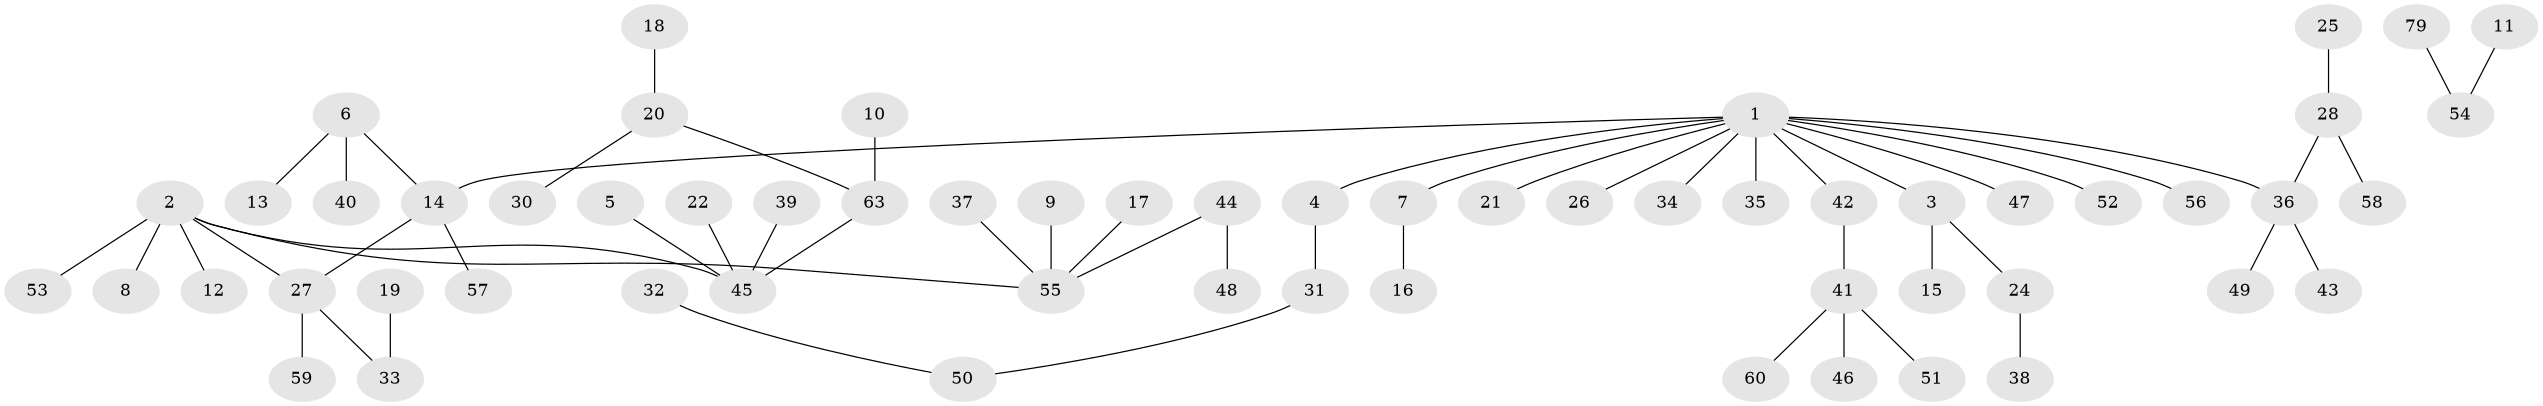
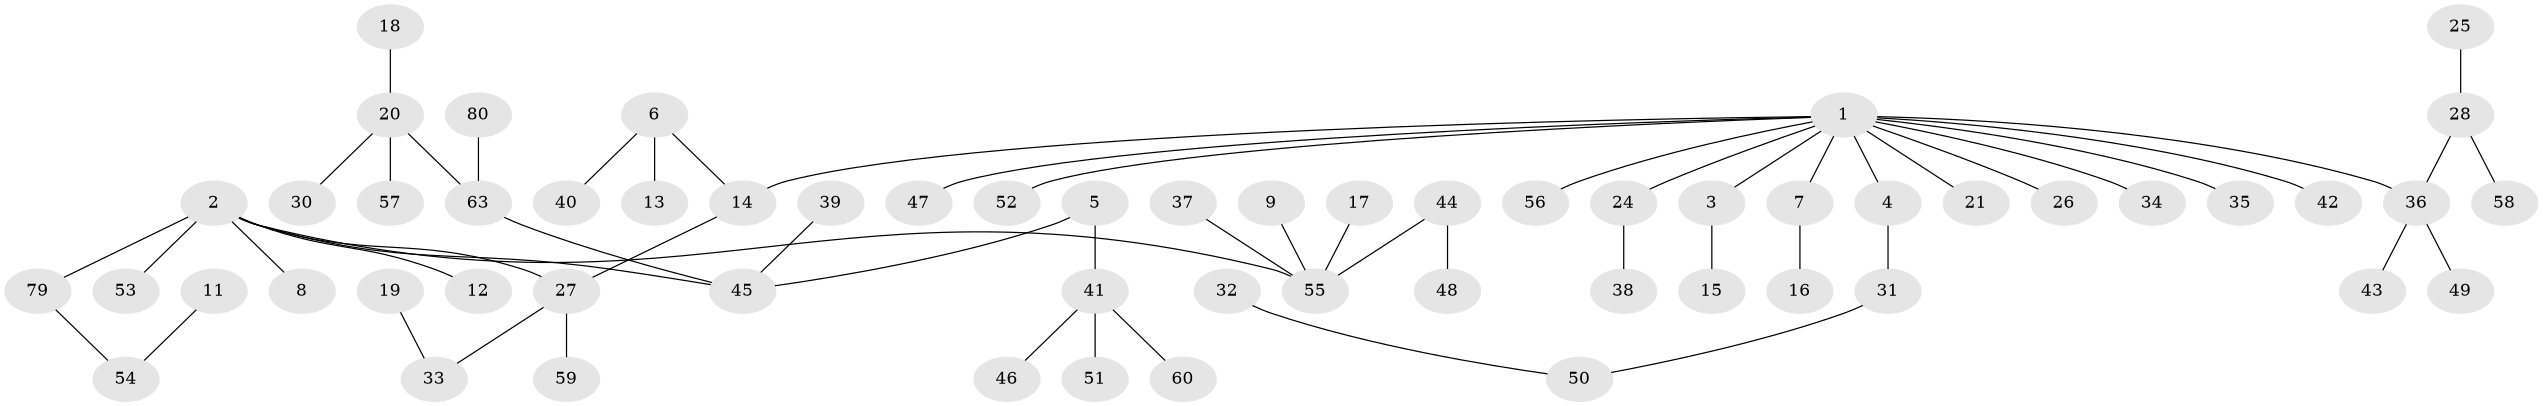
node "10": label "10" -> "80"
node "22": removed
edge "14" -- "57": now "20" -- "57"
edge "2" -- "79": added
edge "42" -- "41": now "5" -- "41"
edge "3" -- "24": now "1" -- "24"
